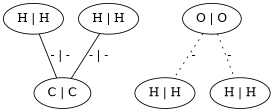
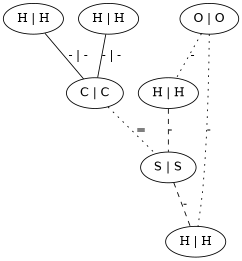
node "S | S": added
